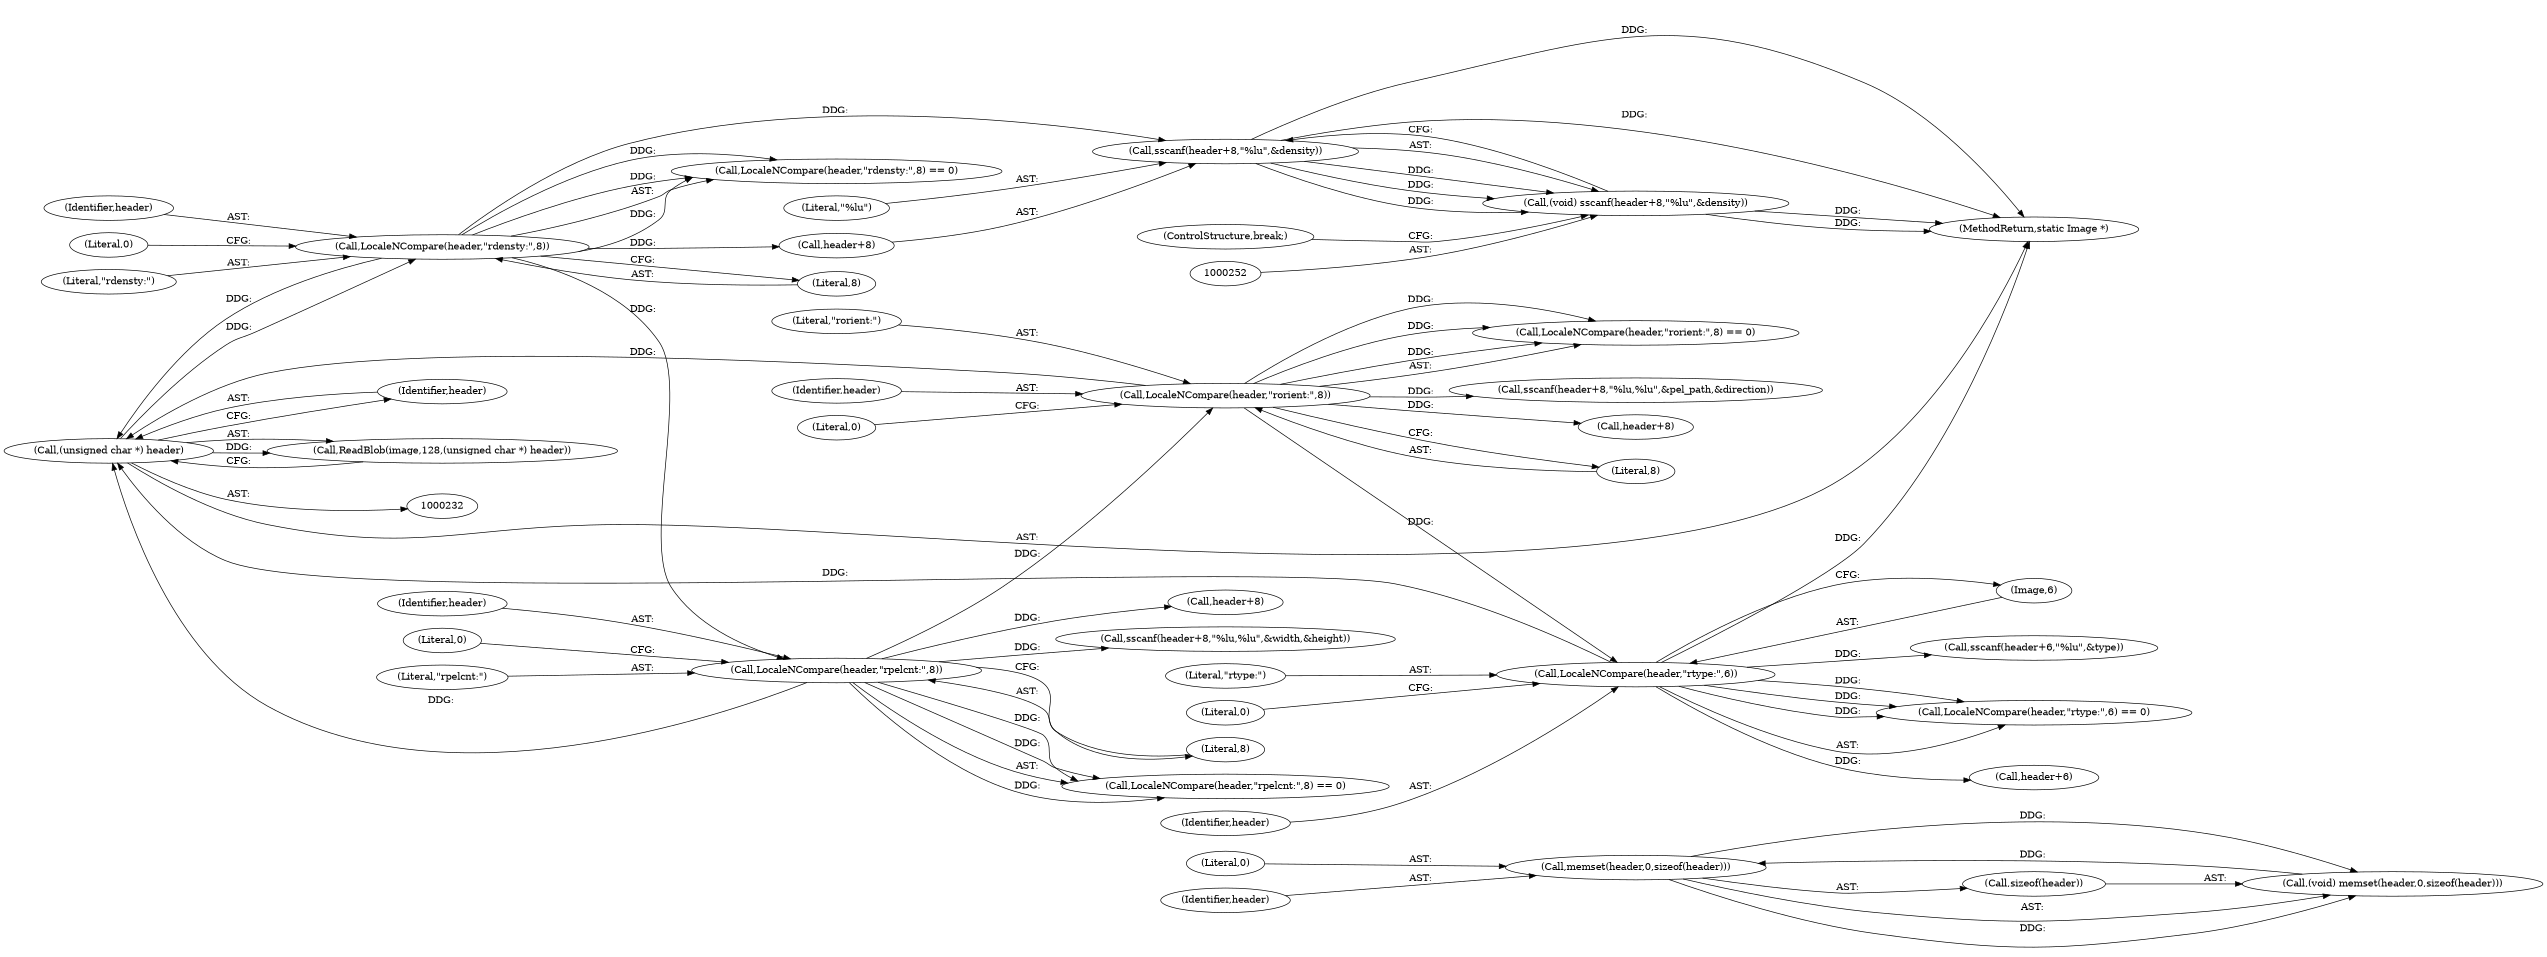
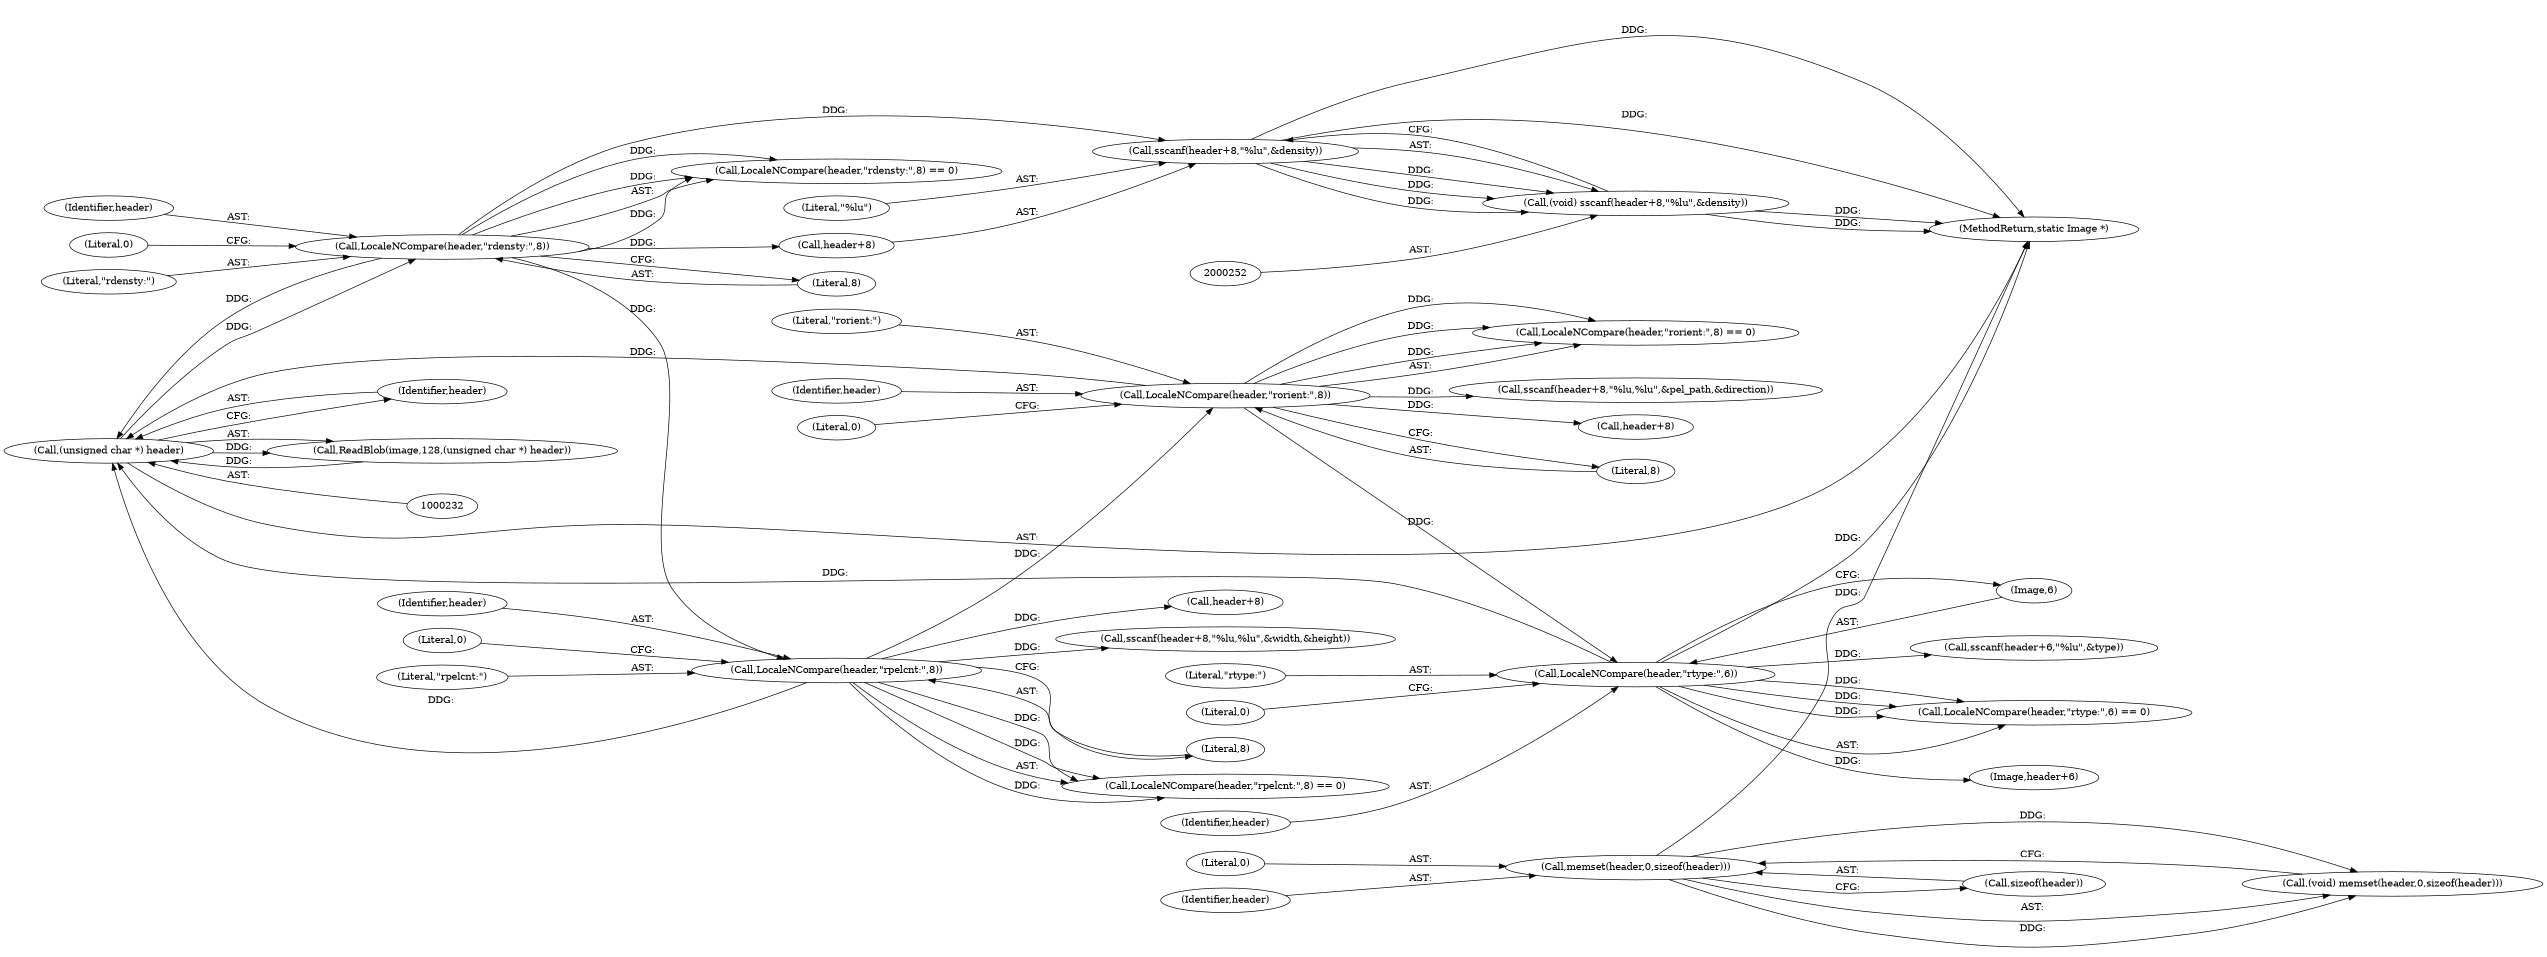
node "(ControlStructure,break;)": removed
node "1000252": label "1000252" -> "2000252"
edge "(Call,ReadBlob(image,128,(unsigned char *) header))" -> "(Call,(unsigned char *) header)": label "CFG: " -> "DDG: "
edge "(Call,(unsigned char *) header)" -> "1000232": reversed
edge "(Call,memset(header,0,sizeof(header)))" -> "(MethodReturn,static Image *)": added, label "DDG:"
node "(Call,header+6)": label "(Call,header+6)" -> "(Image,header+6)"
edge "(Call,(void) memset(header,0,sizeof(header)))" -> "(Call,memset(header,0,sizeof(header)))": label "DDG: " -> "CFG: "
edge "(Call,sizeof(header))" -> "(Call,(void) memset(header,0,sizeof(header)))": now "(Call,sizeof(header))" -> "(Call,memset(header,0,sizeof(header)))"
edge "(Call,memset(header,0,sizeof(header)))" -> "(Call,sizeof(header))": label "AST: " -> "CFG: "
